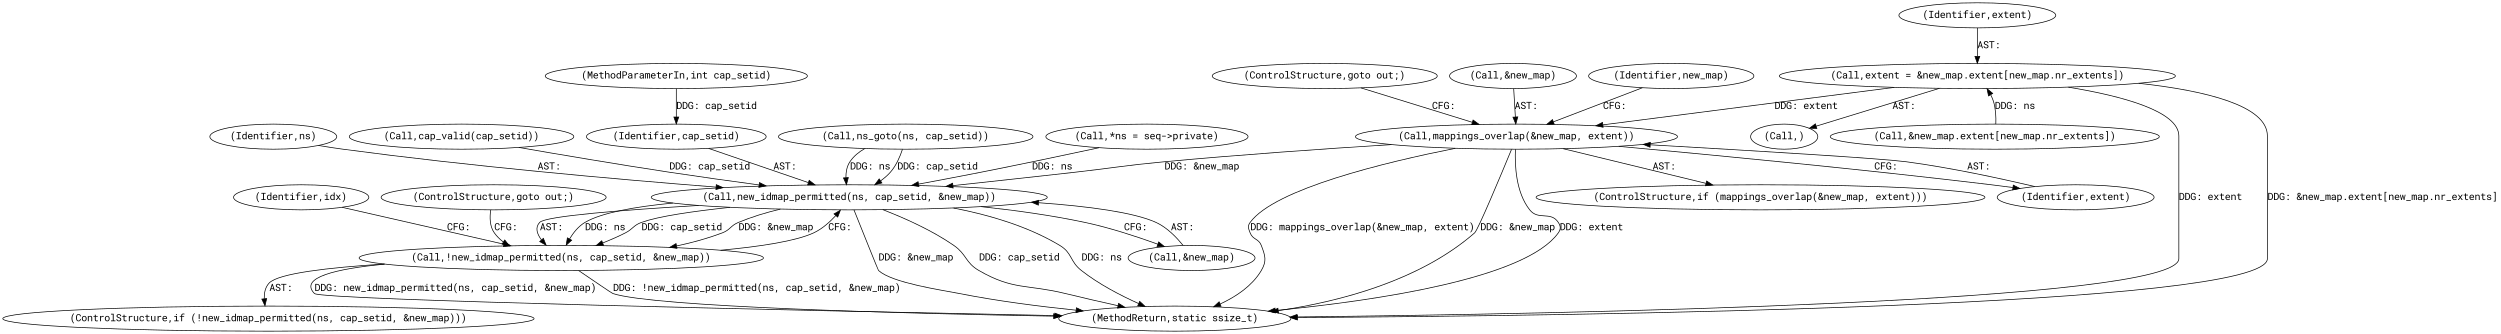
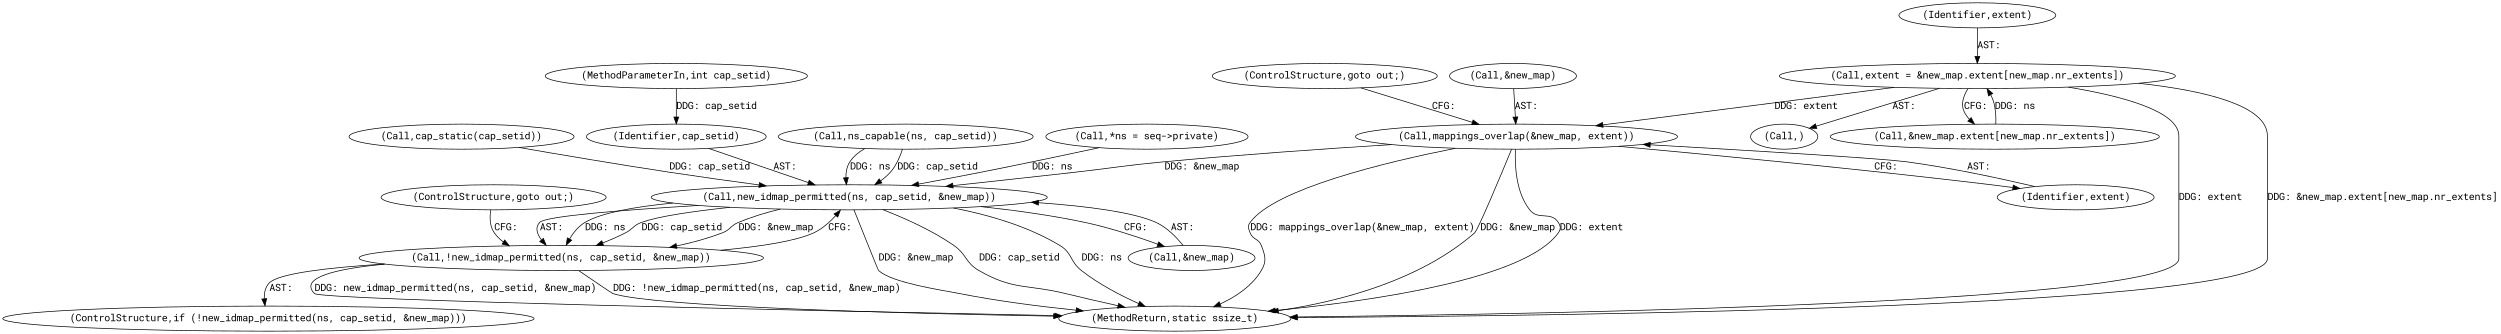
node "(Identifier,new_map)": removed
edge "(Call,extent = &new_map.extent[new_map.nr_extents])" -> "(Call,&new_map.extent[new_map.nr_extents])": added, label "CFG:"
node "(Identifier,ns)": removed
node "(Call,cap_valid(cap_setid))": label "(Call,cap_valid(cap_setid))" -> "(Call,cap_static(cap_setid))"
node "(Call,ns_goto(ns, cap_setid))": label "(Call,ns_goto(ns, cap_setid))" -> "(Call,ns_capable(ns, cap_setid))"
node "(Identifier,idx)": removed
node "(ControlStructure,if (mappings_overlap(&new_map, extent)))": removed
